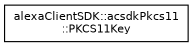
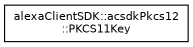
node "alexaClientSDK::acsdkPkcs11 ::PKCS11Key": label "alexaClientSDK::acsdkPkcs11 ::PKCS11Key" -> "alexaClientSDK::acsdkPkcs12 ::PKCS11Key"
